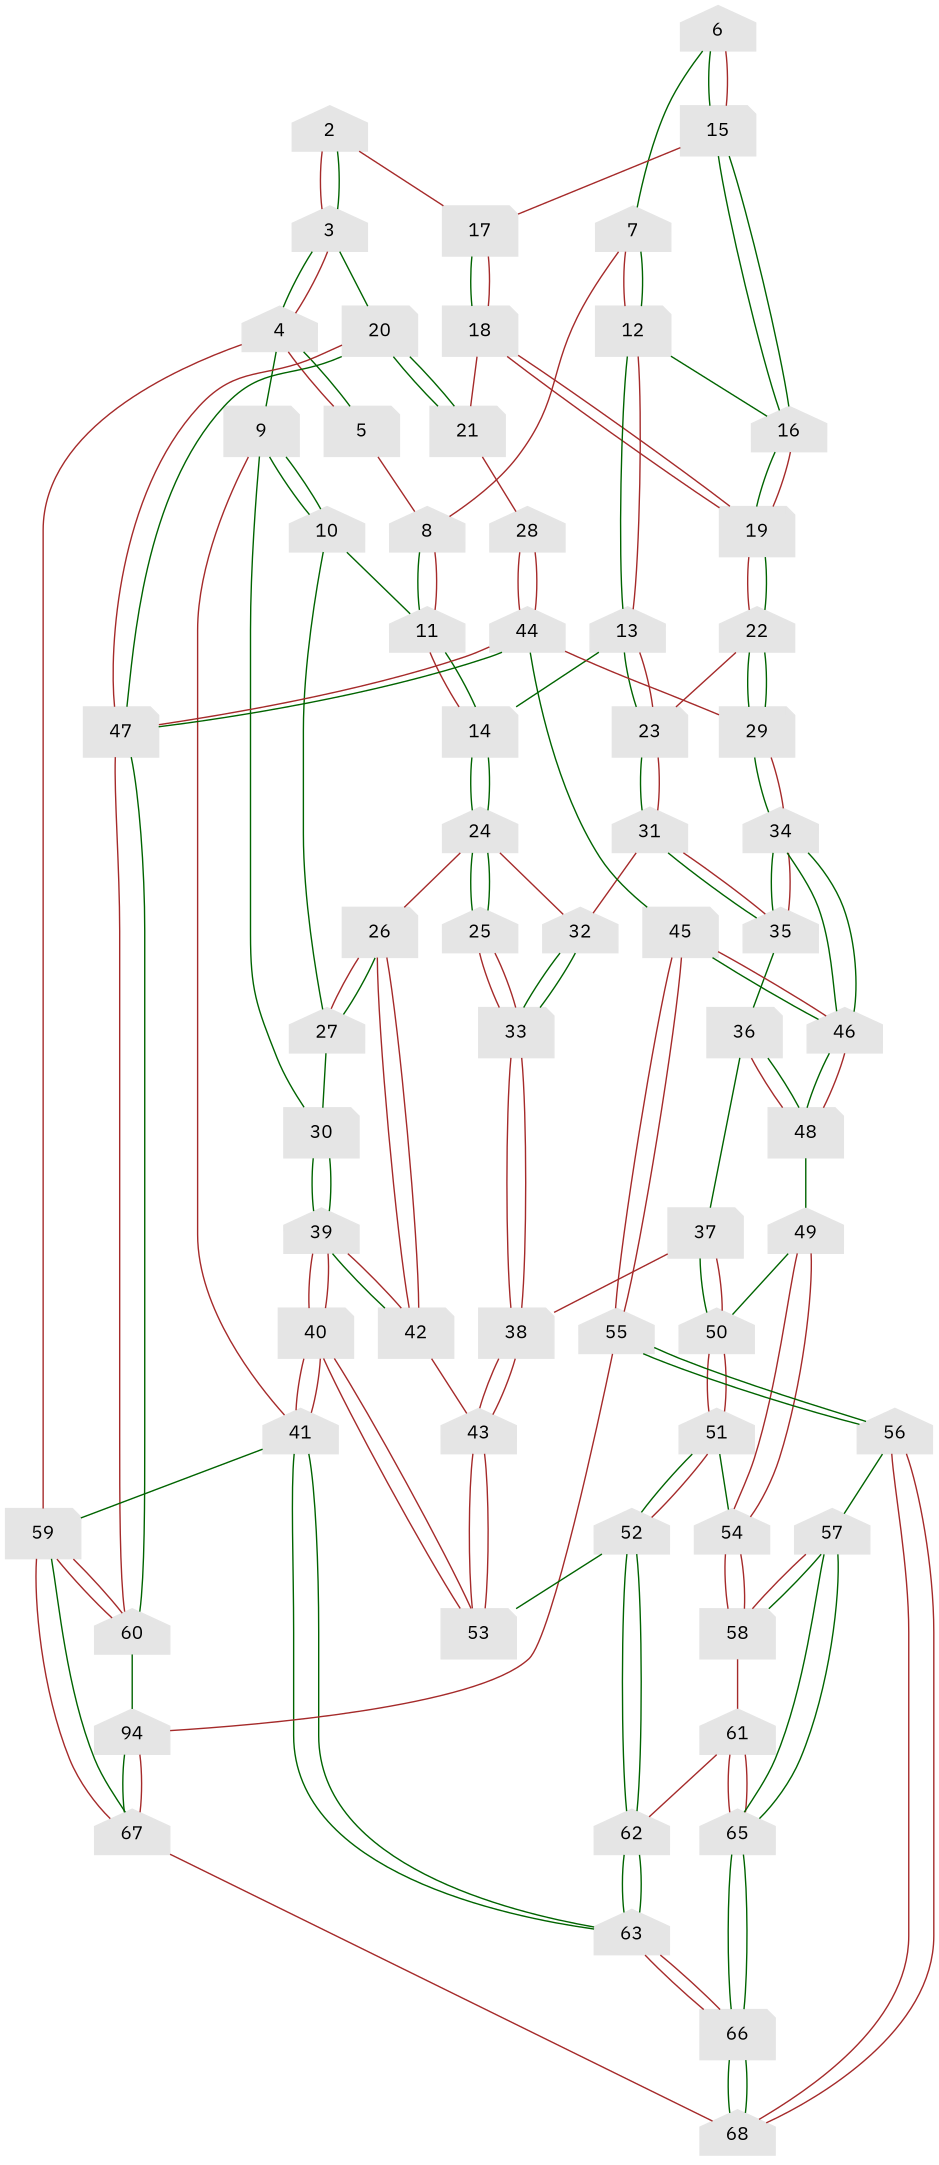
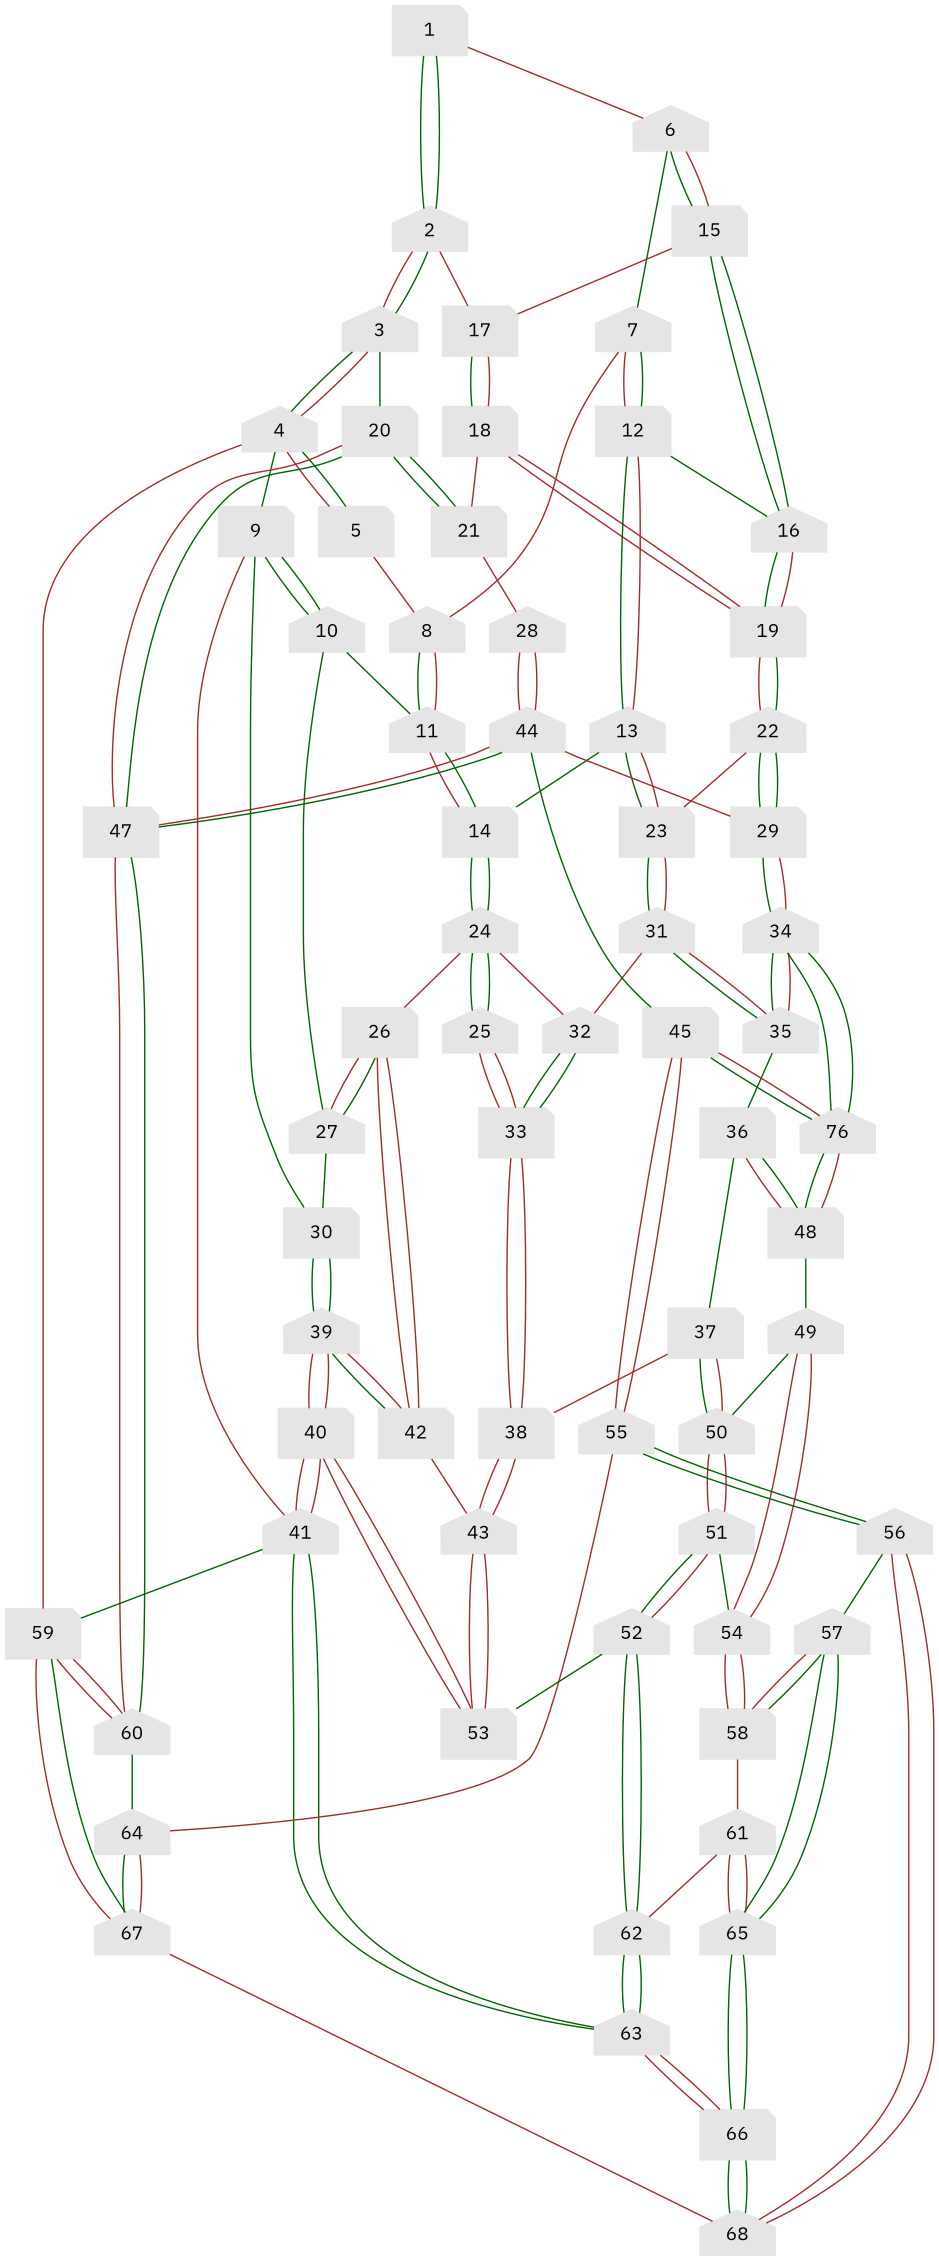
node "1": added
node "46": label "46" -> "76"
node "94": label "94" -> "64"
